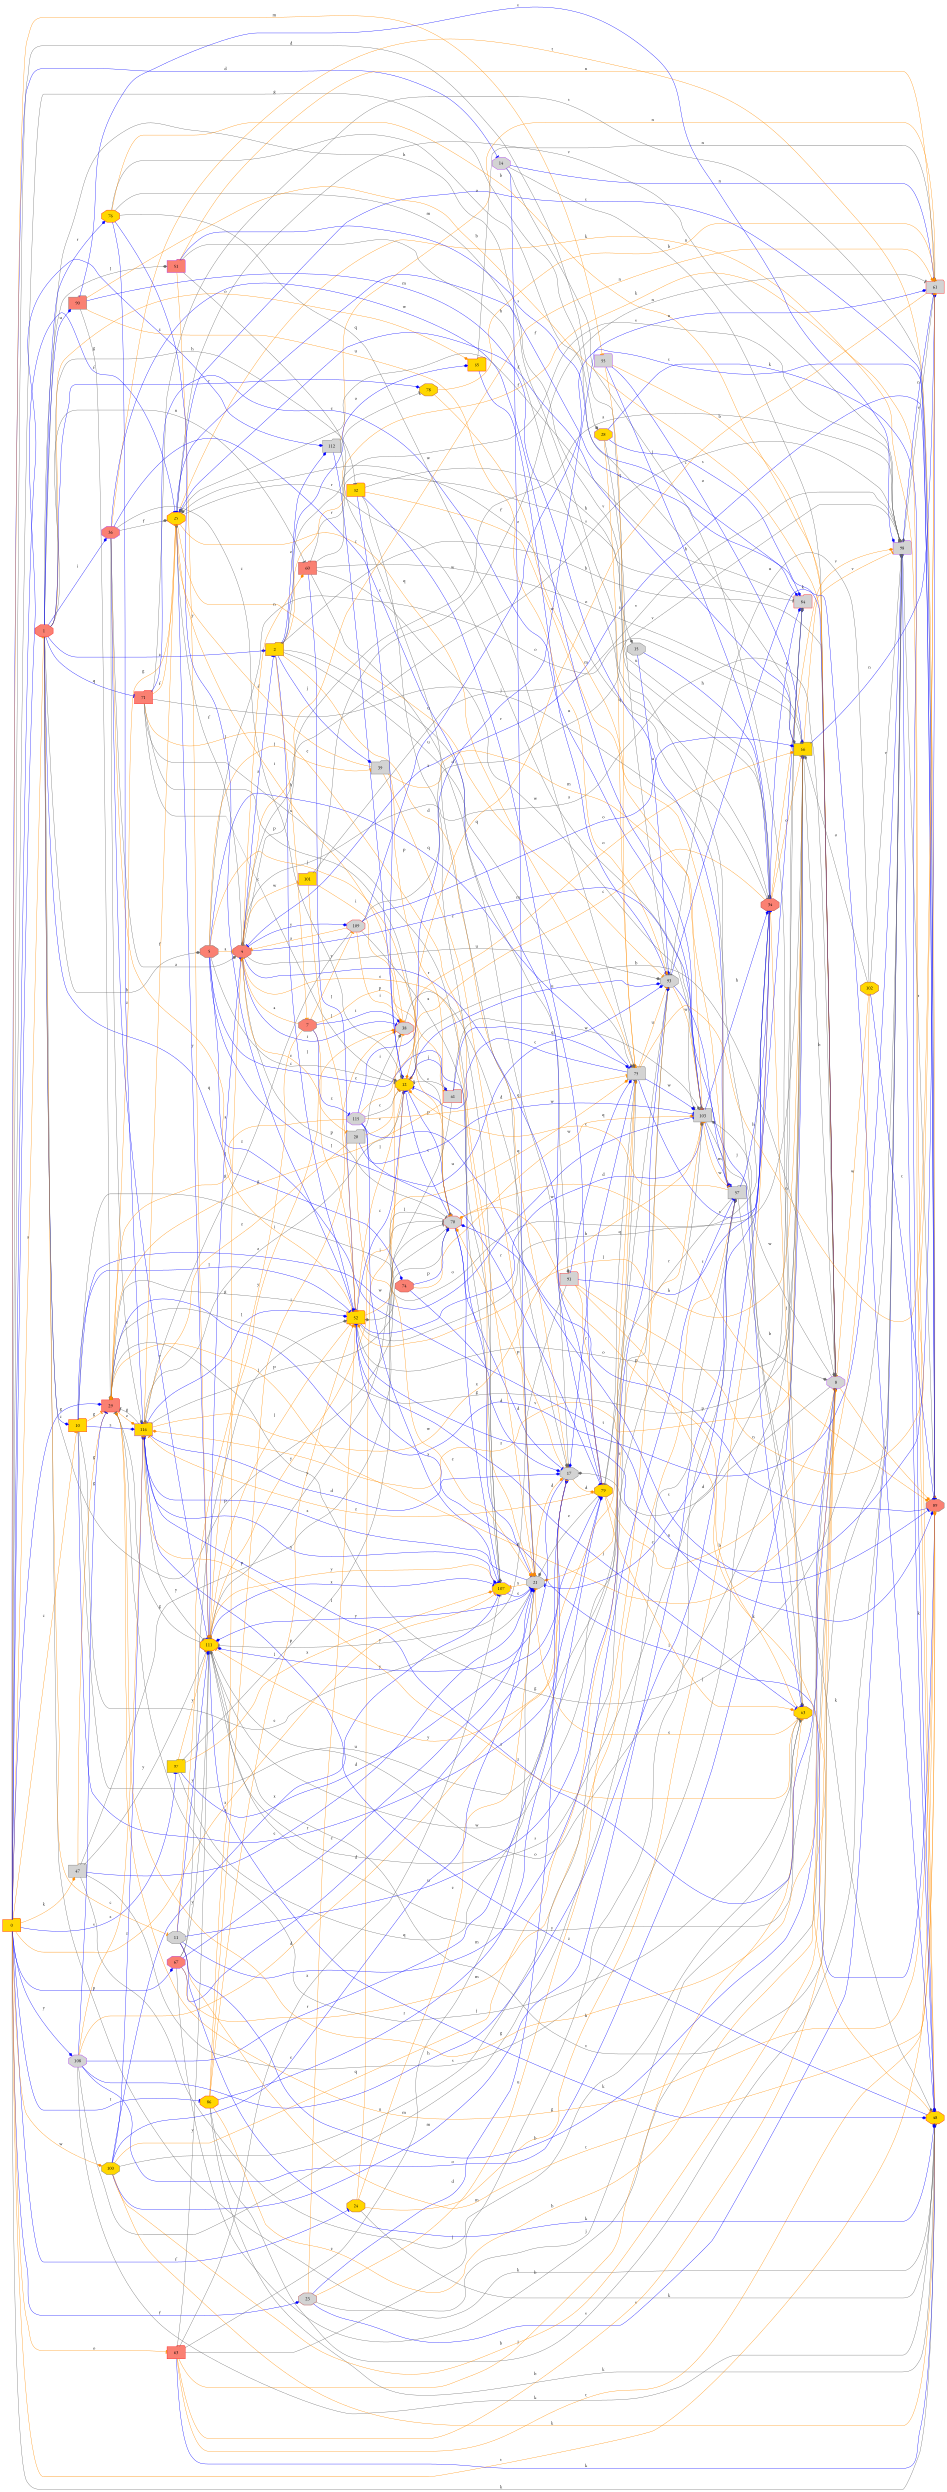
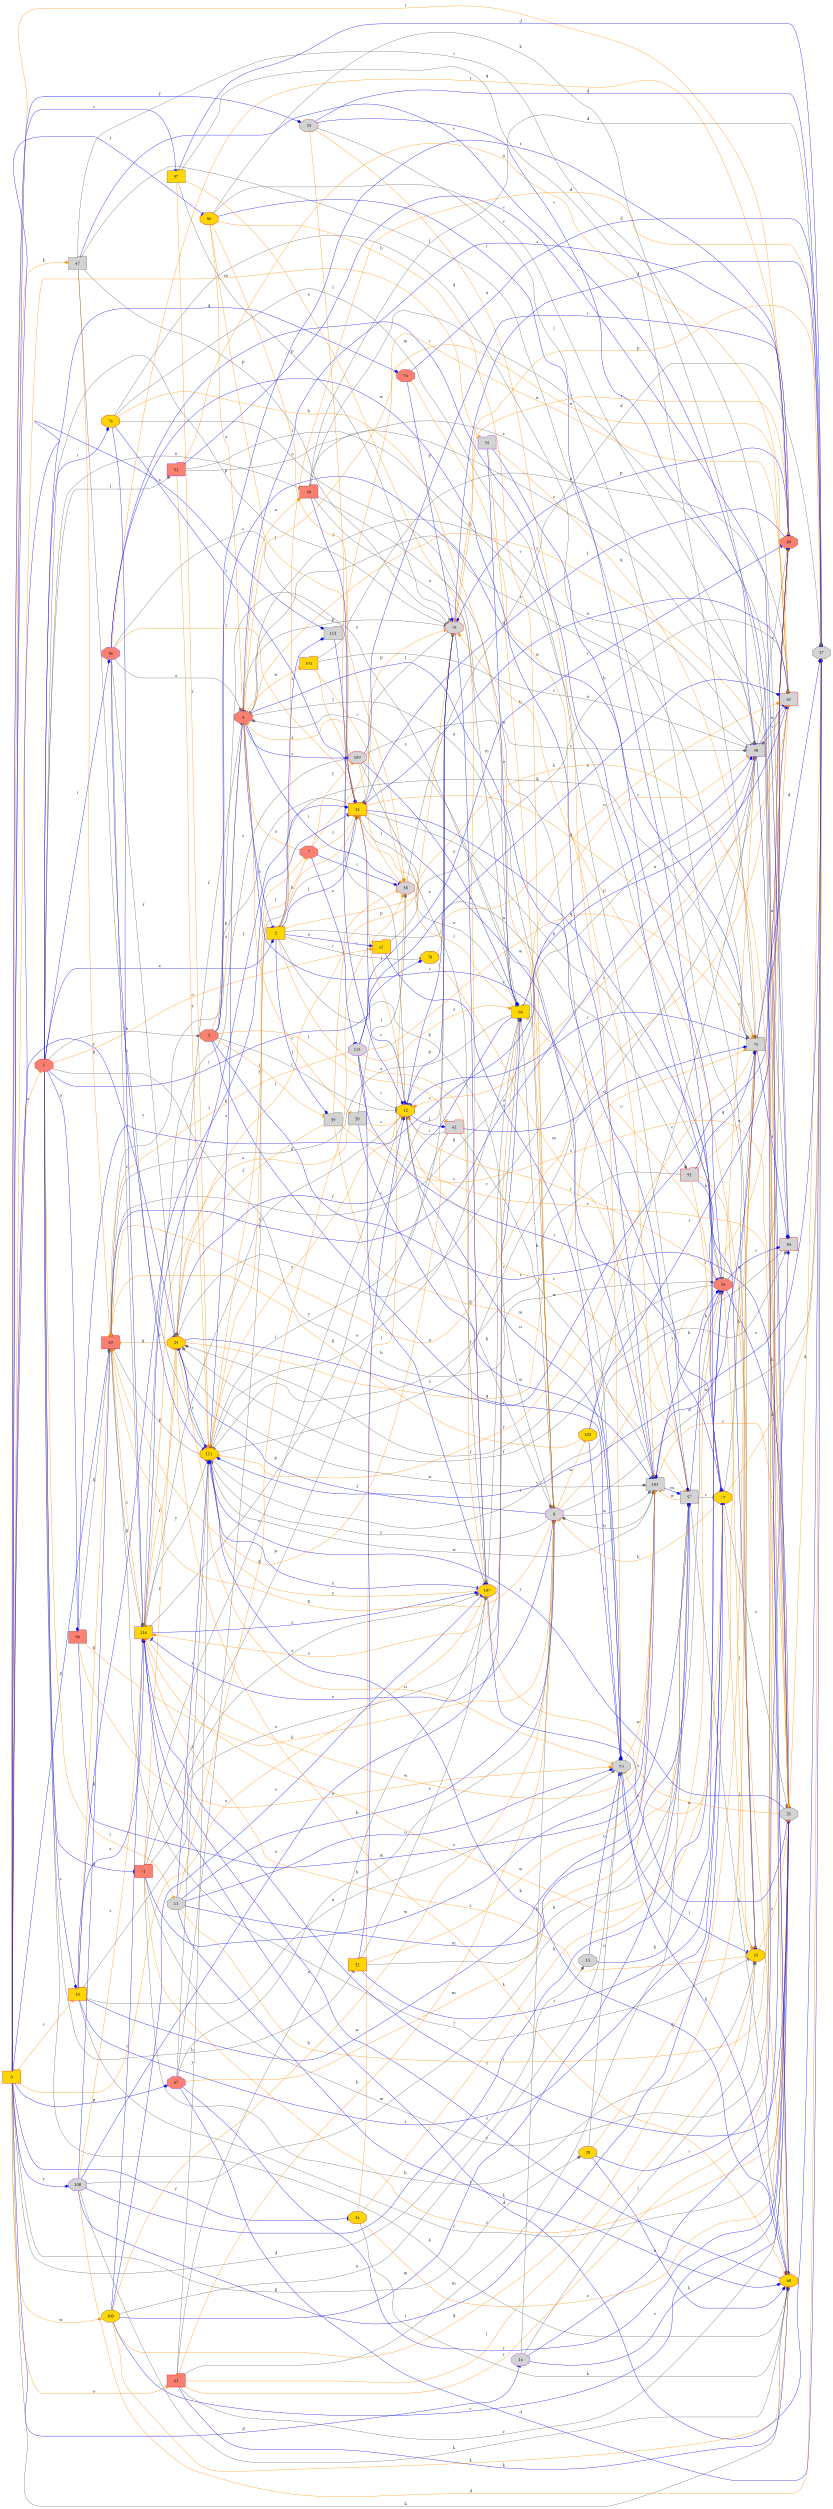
edge "102" -> "93": color gray40 -> blue
edge "102" -> "66": now "107" -> "66"
edge "2" -> "107": added, label "x"
edge "17" -> "79": reversed
